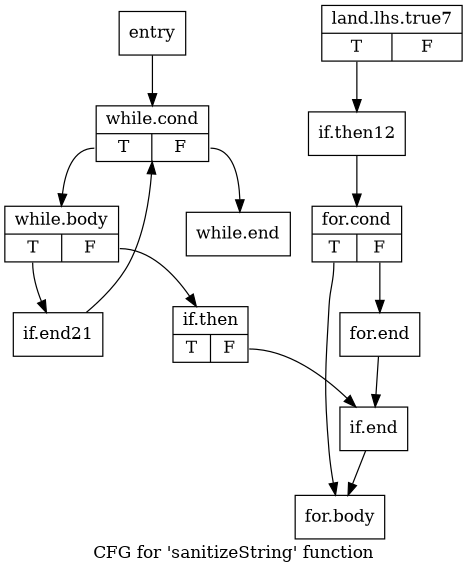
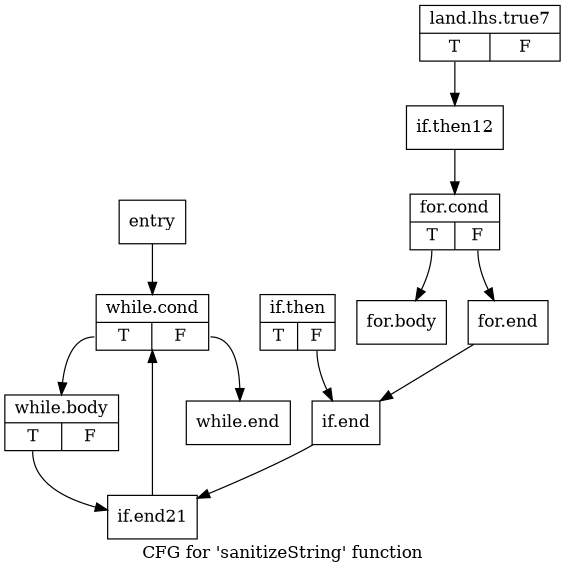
edge "while.body" -> "if.then": removed
edge "if.end" -> "for.body": now "if.end" -> "if.end21"
